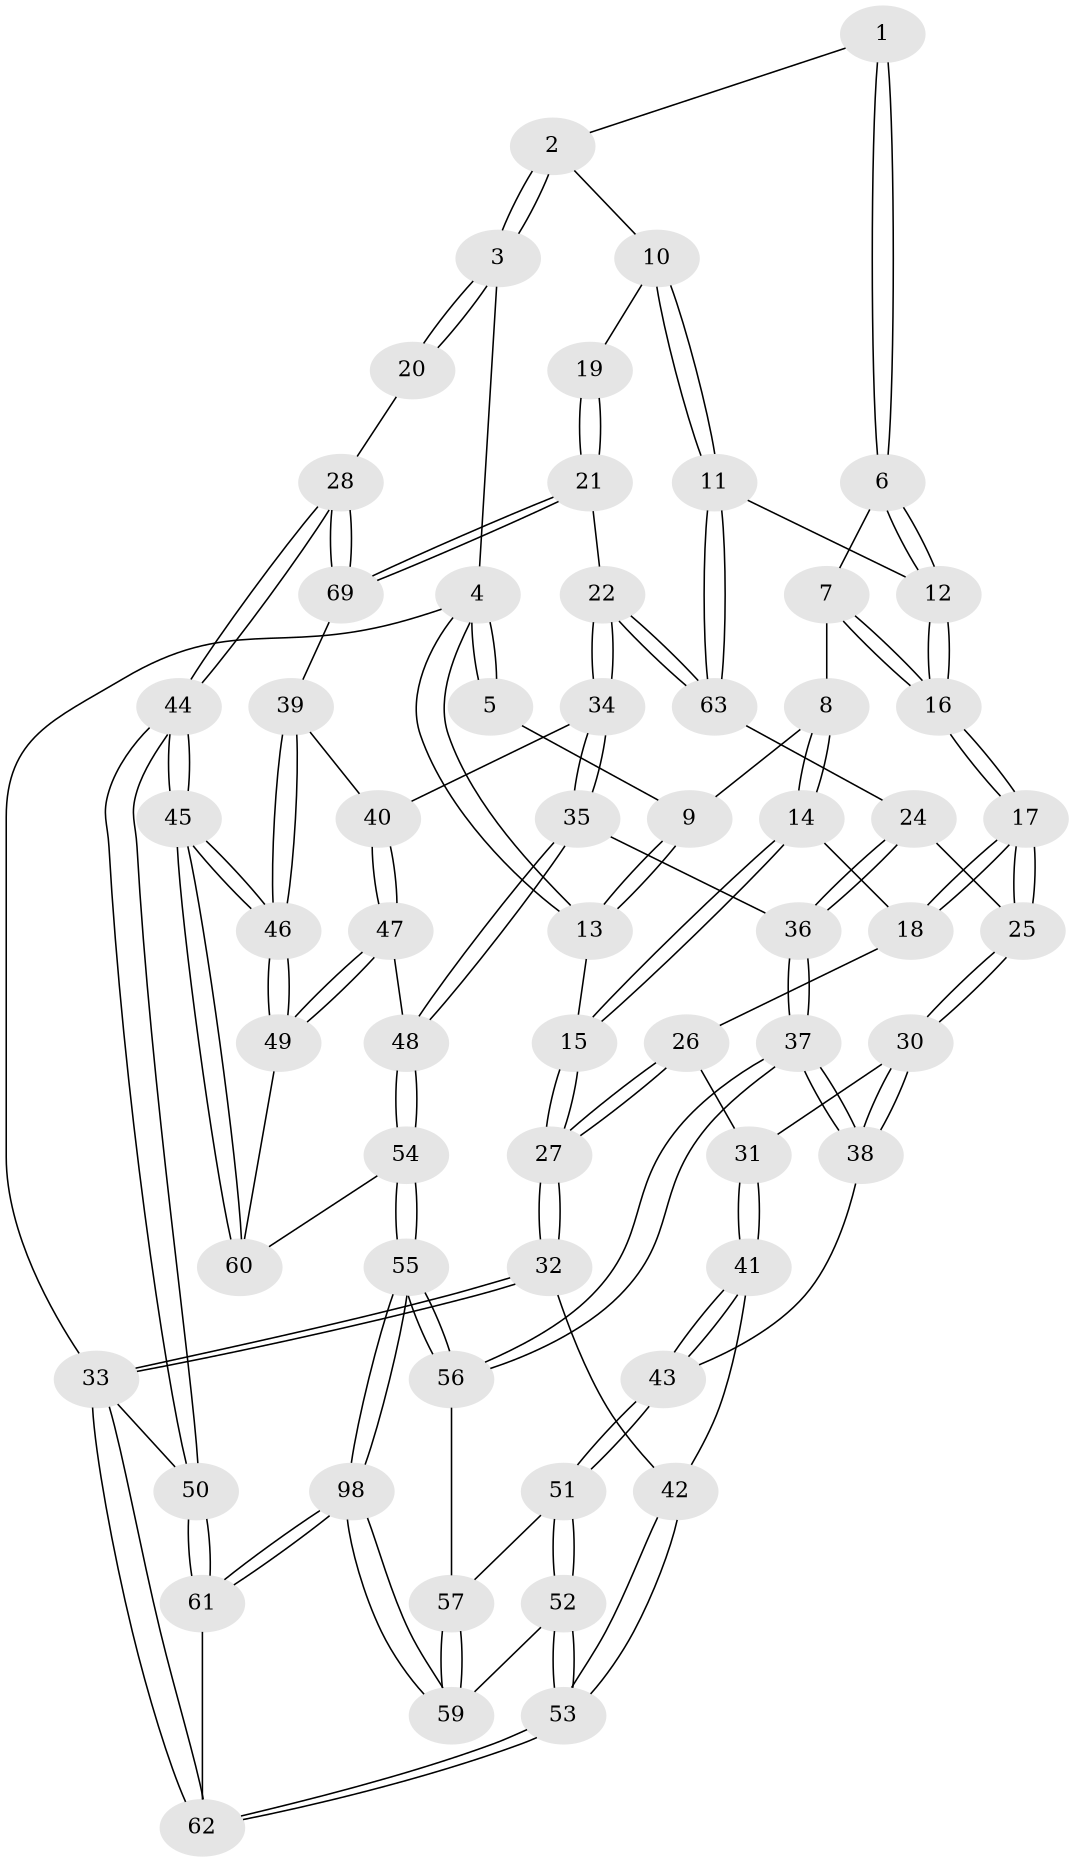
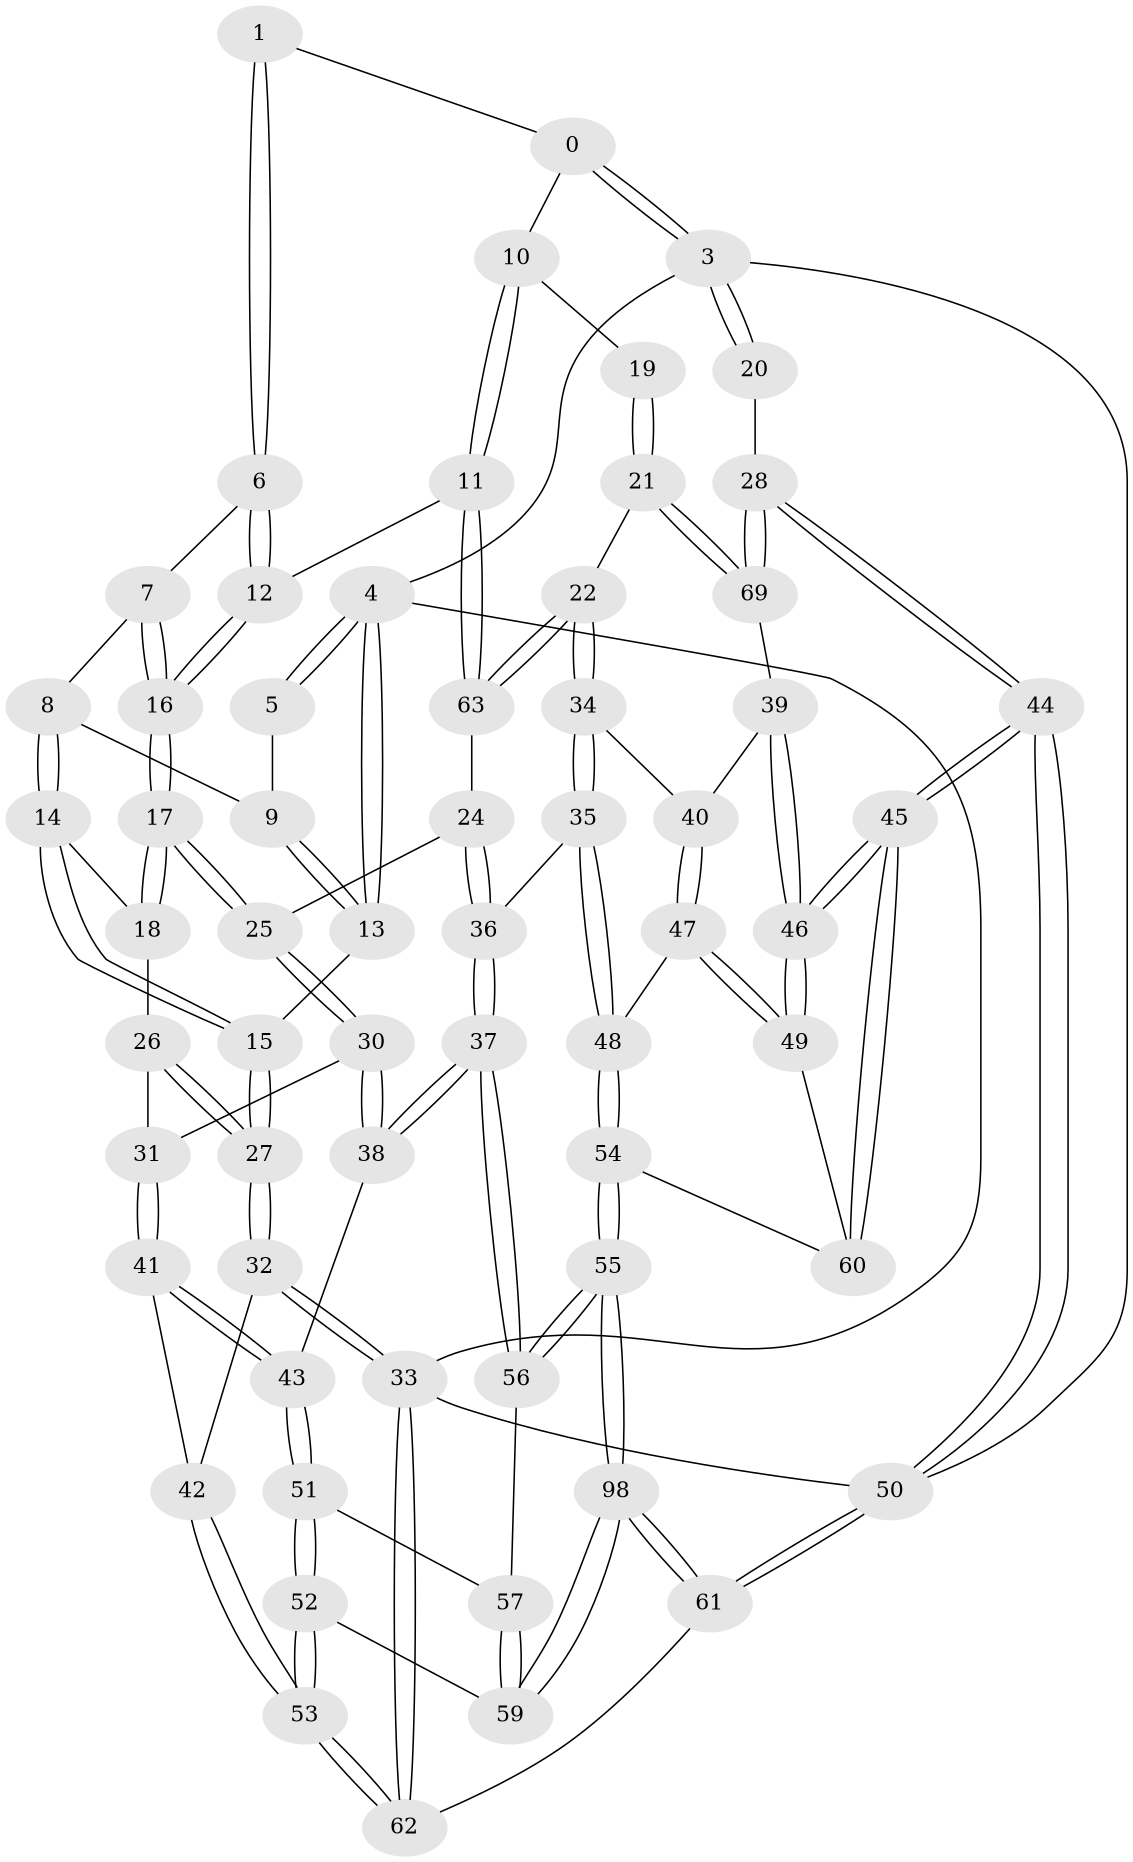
node "2": label "2" -> "0"
edge "3" -- "50": added
